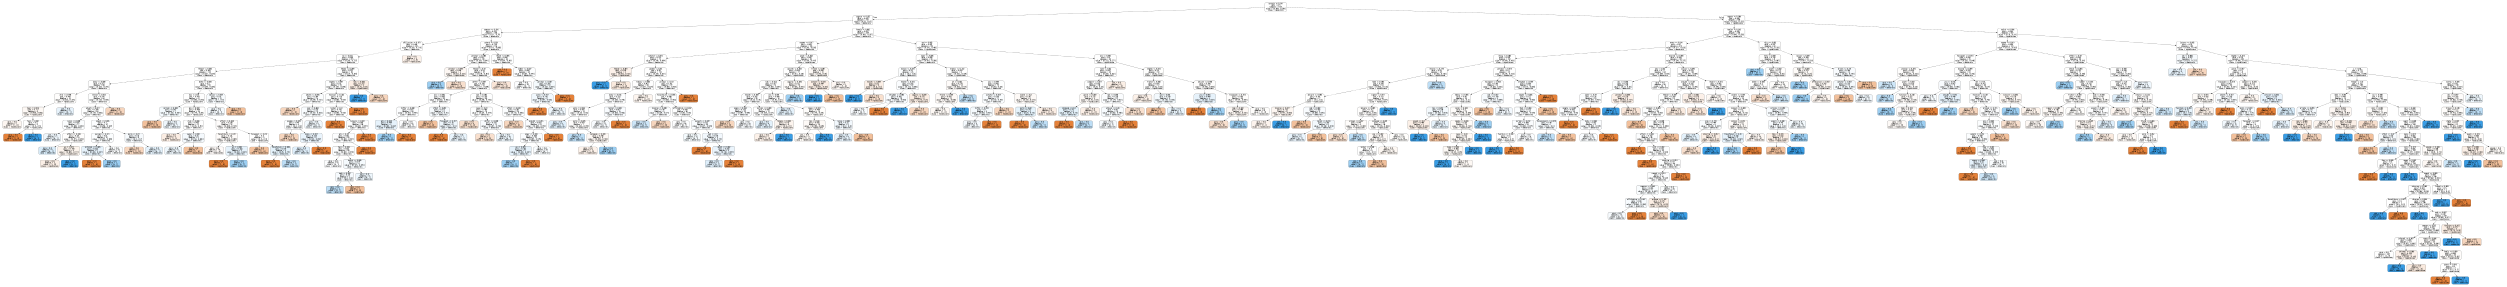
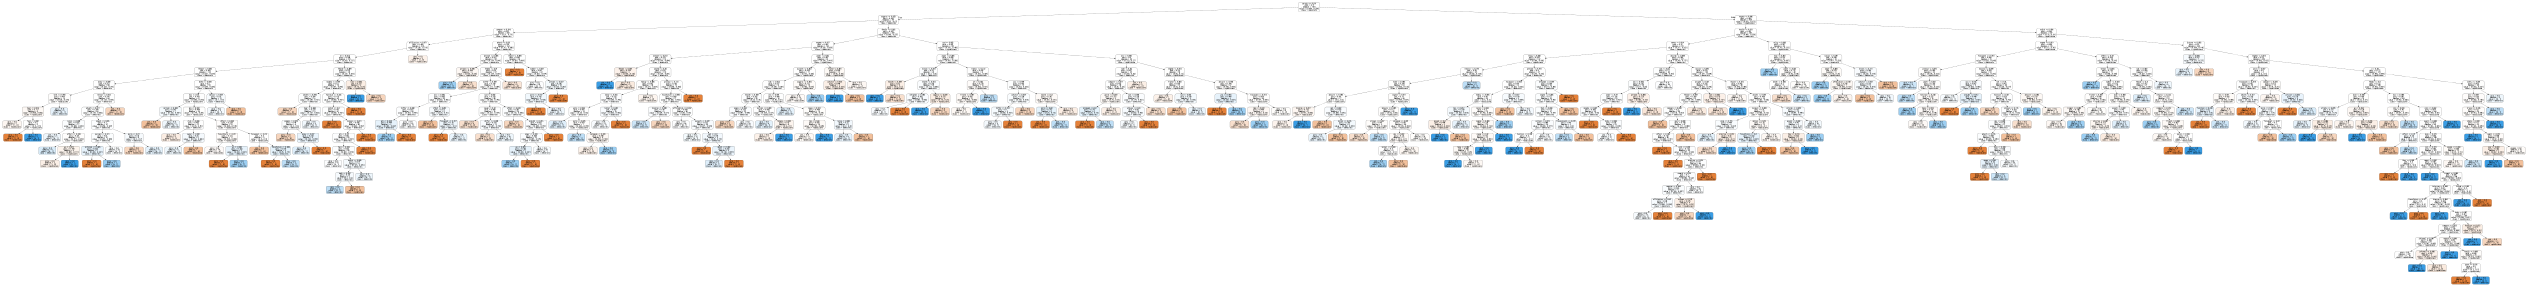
node "gini = 0.0 samples = 16 value = [1, 0] class = republicans": added
